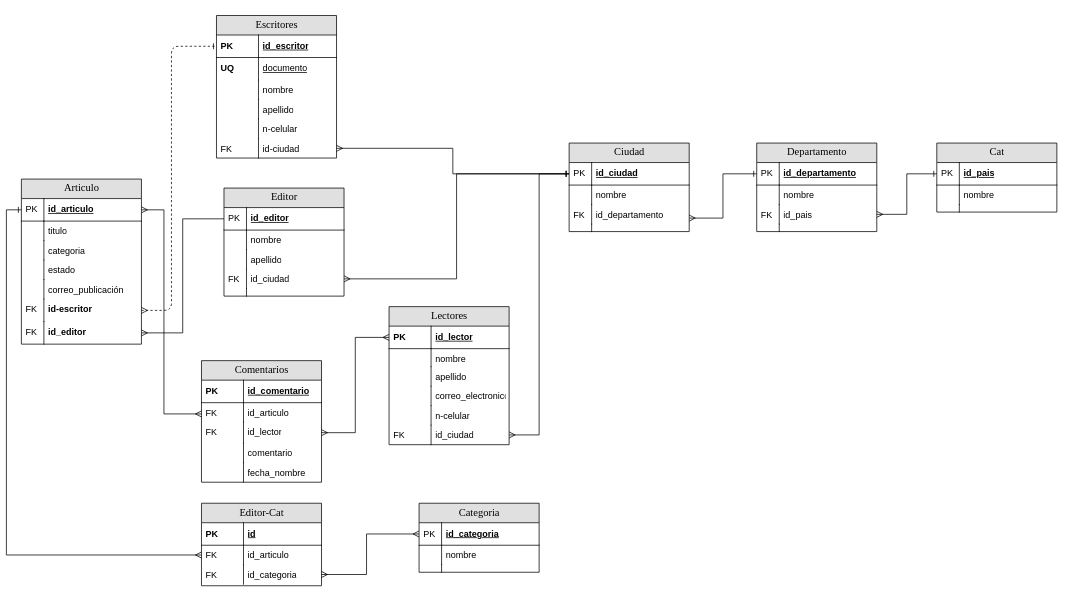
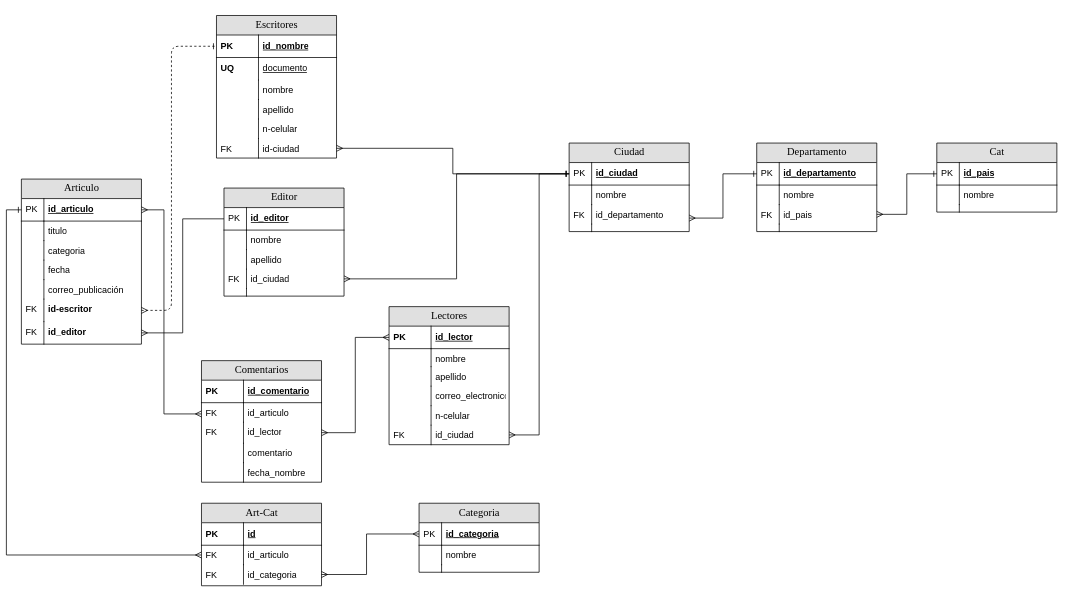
node "id_escritor": label "id_escritor" -> "id_nombre"
node "estado": label "estado" -> "fecha"
node "Editor-Cat": label "Editor-Cat" -> "Art-Cat"
